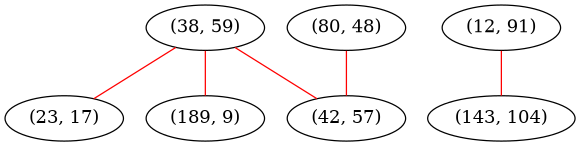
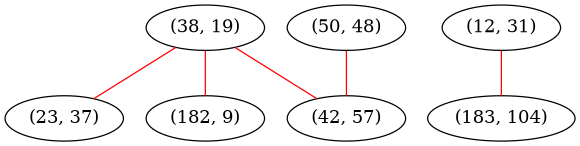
node "(38, 59)": label "(38, 59)" -> "(38, 19)"
node "(80, 48)": label "(80, 48)" -> "(50, 48)"
node "(12, 91)": label "(12, 91)" -> "(12, 31)"
node "(23, 17)": label "(23, 17)" -> "(23, 37)"
node "(189, 9)": label "(189, 9)" -> "(182, 9)"
node "(143, 104)": label "(143, 104)" -> "(183, 104)"
